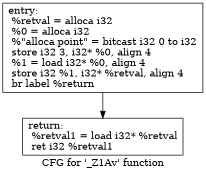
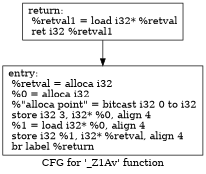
edge "entry:" -> "return:": reversed
